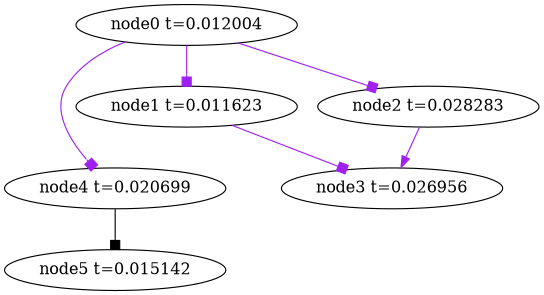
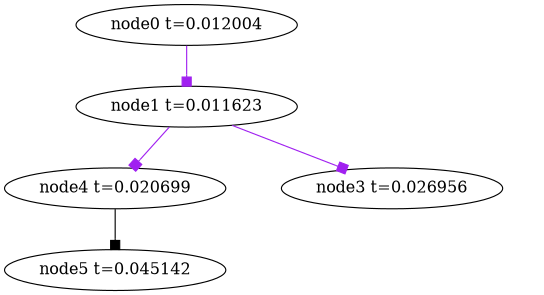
edge "node0 t=0.012004" -> "node4 t=0.020699": now "node1 t=0.011623" -> "node4 t=0.020699"
node "node2 t=0.028283": removed
node "node5 t=0.015142": label "node5 t=0.015142" -> "node5 t=0.045142"
